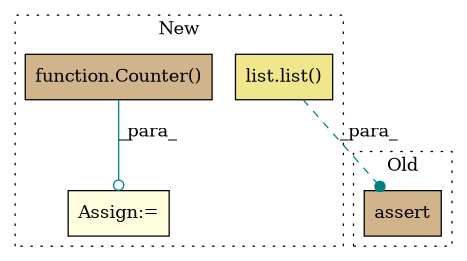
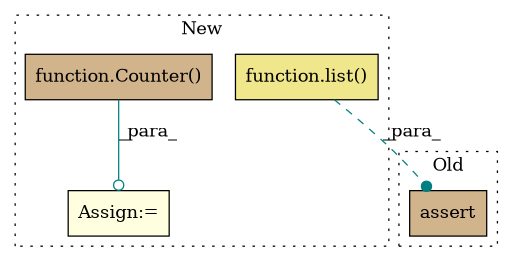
node "list.list()": label "list.list()" -> "function.list()"
